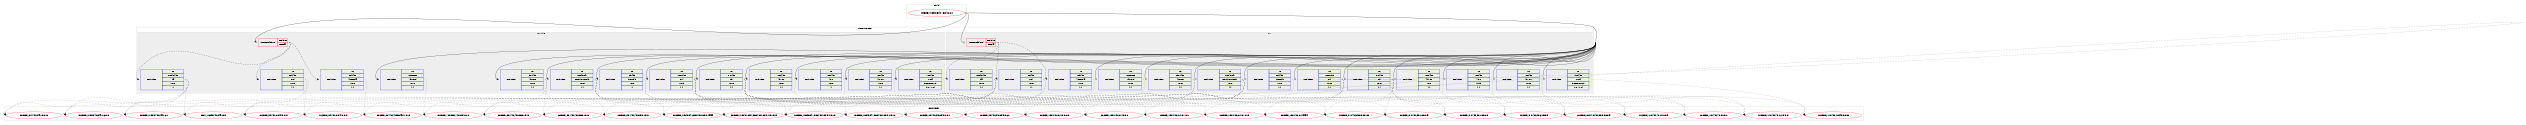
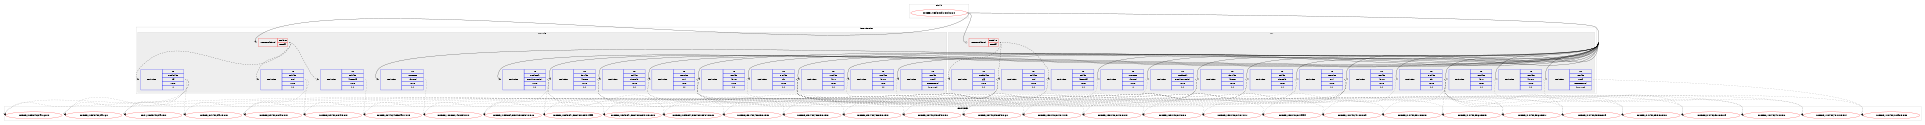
node "portage://media-xastir/graphicsmagick-1.3.43-r1": label "portage://media-xastir/graphicsmagick-1.3.43-r1" -> "portage://media-gfx/graphicsmagick-1.3.43-r1"
node "portage://sys-libs/db-6.0.35-r4": added
node "portage://positive-libs/db-5.3.28-r9": label "portage://positive-libs/db-5.3.28-r9" -> "portage://sys-libs/db-5.3.28-r9"
